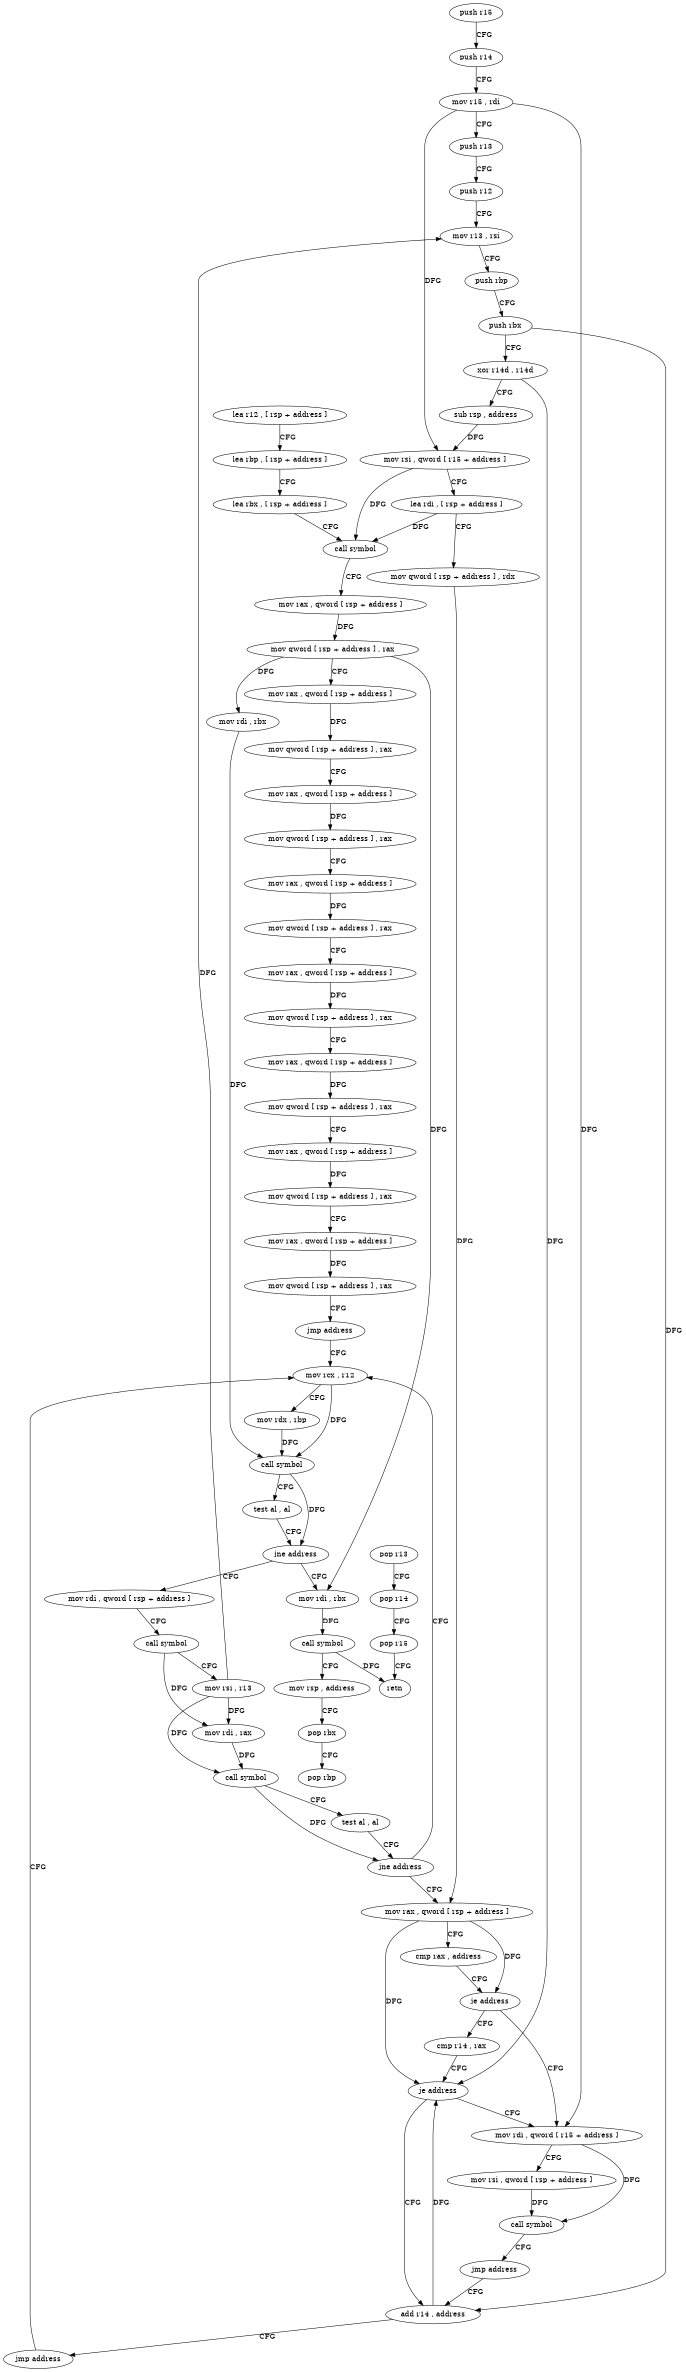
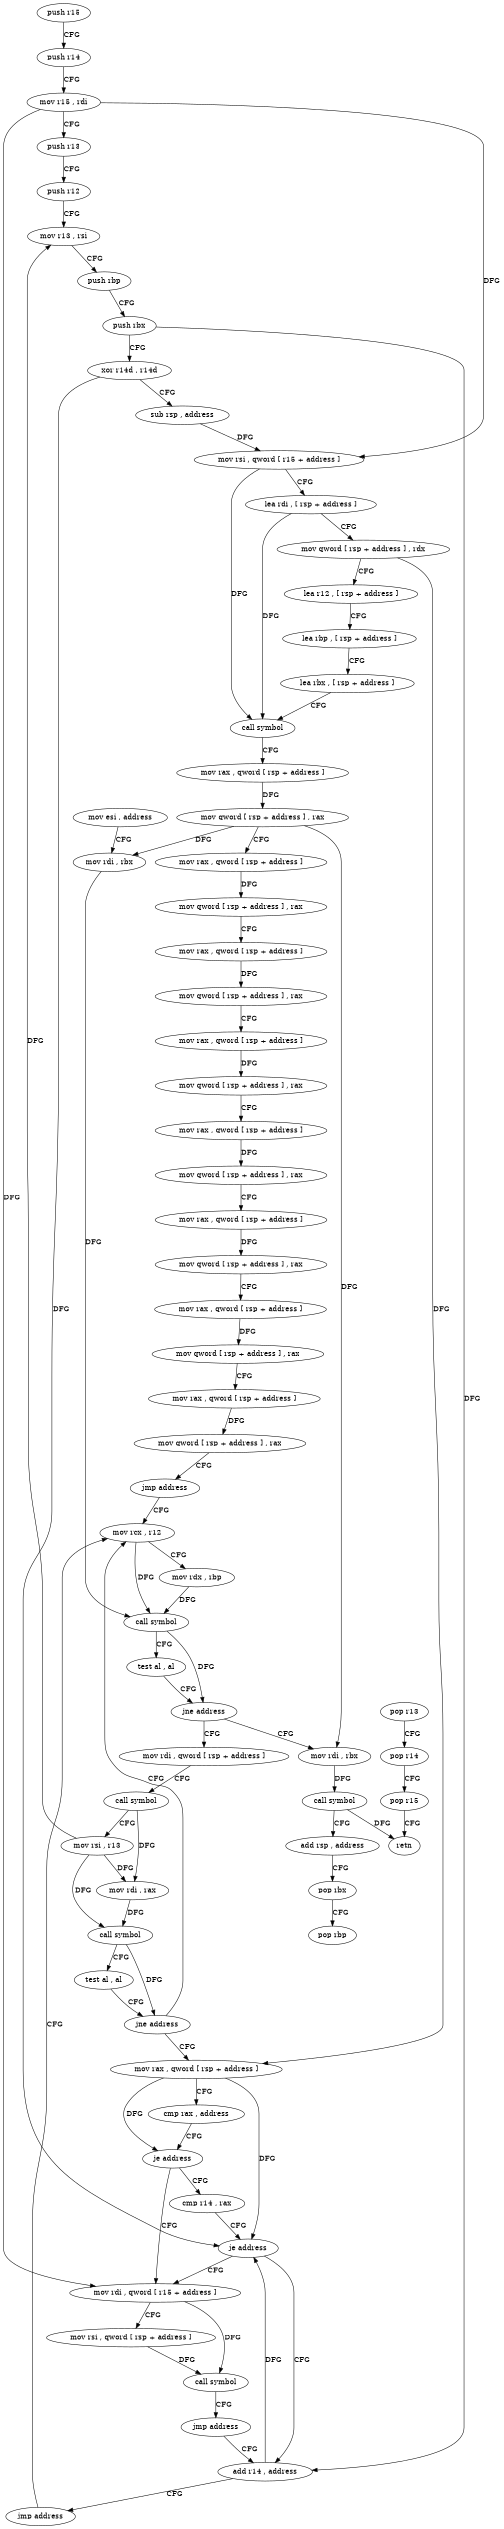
edge "mov qword [ rsp + address ] , rdx" -> "lea r12 , [ rsp + address ]": added, label "CFG"
node "mov esi , address": added
node "mov rsp , address": label "mov rsp , address" -> "add rsp , address"
